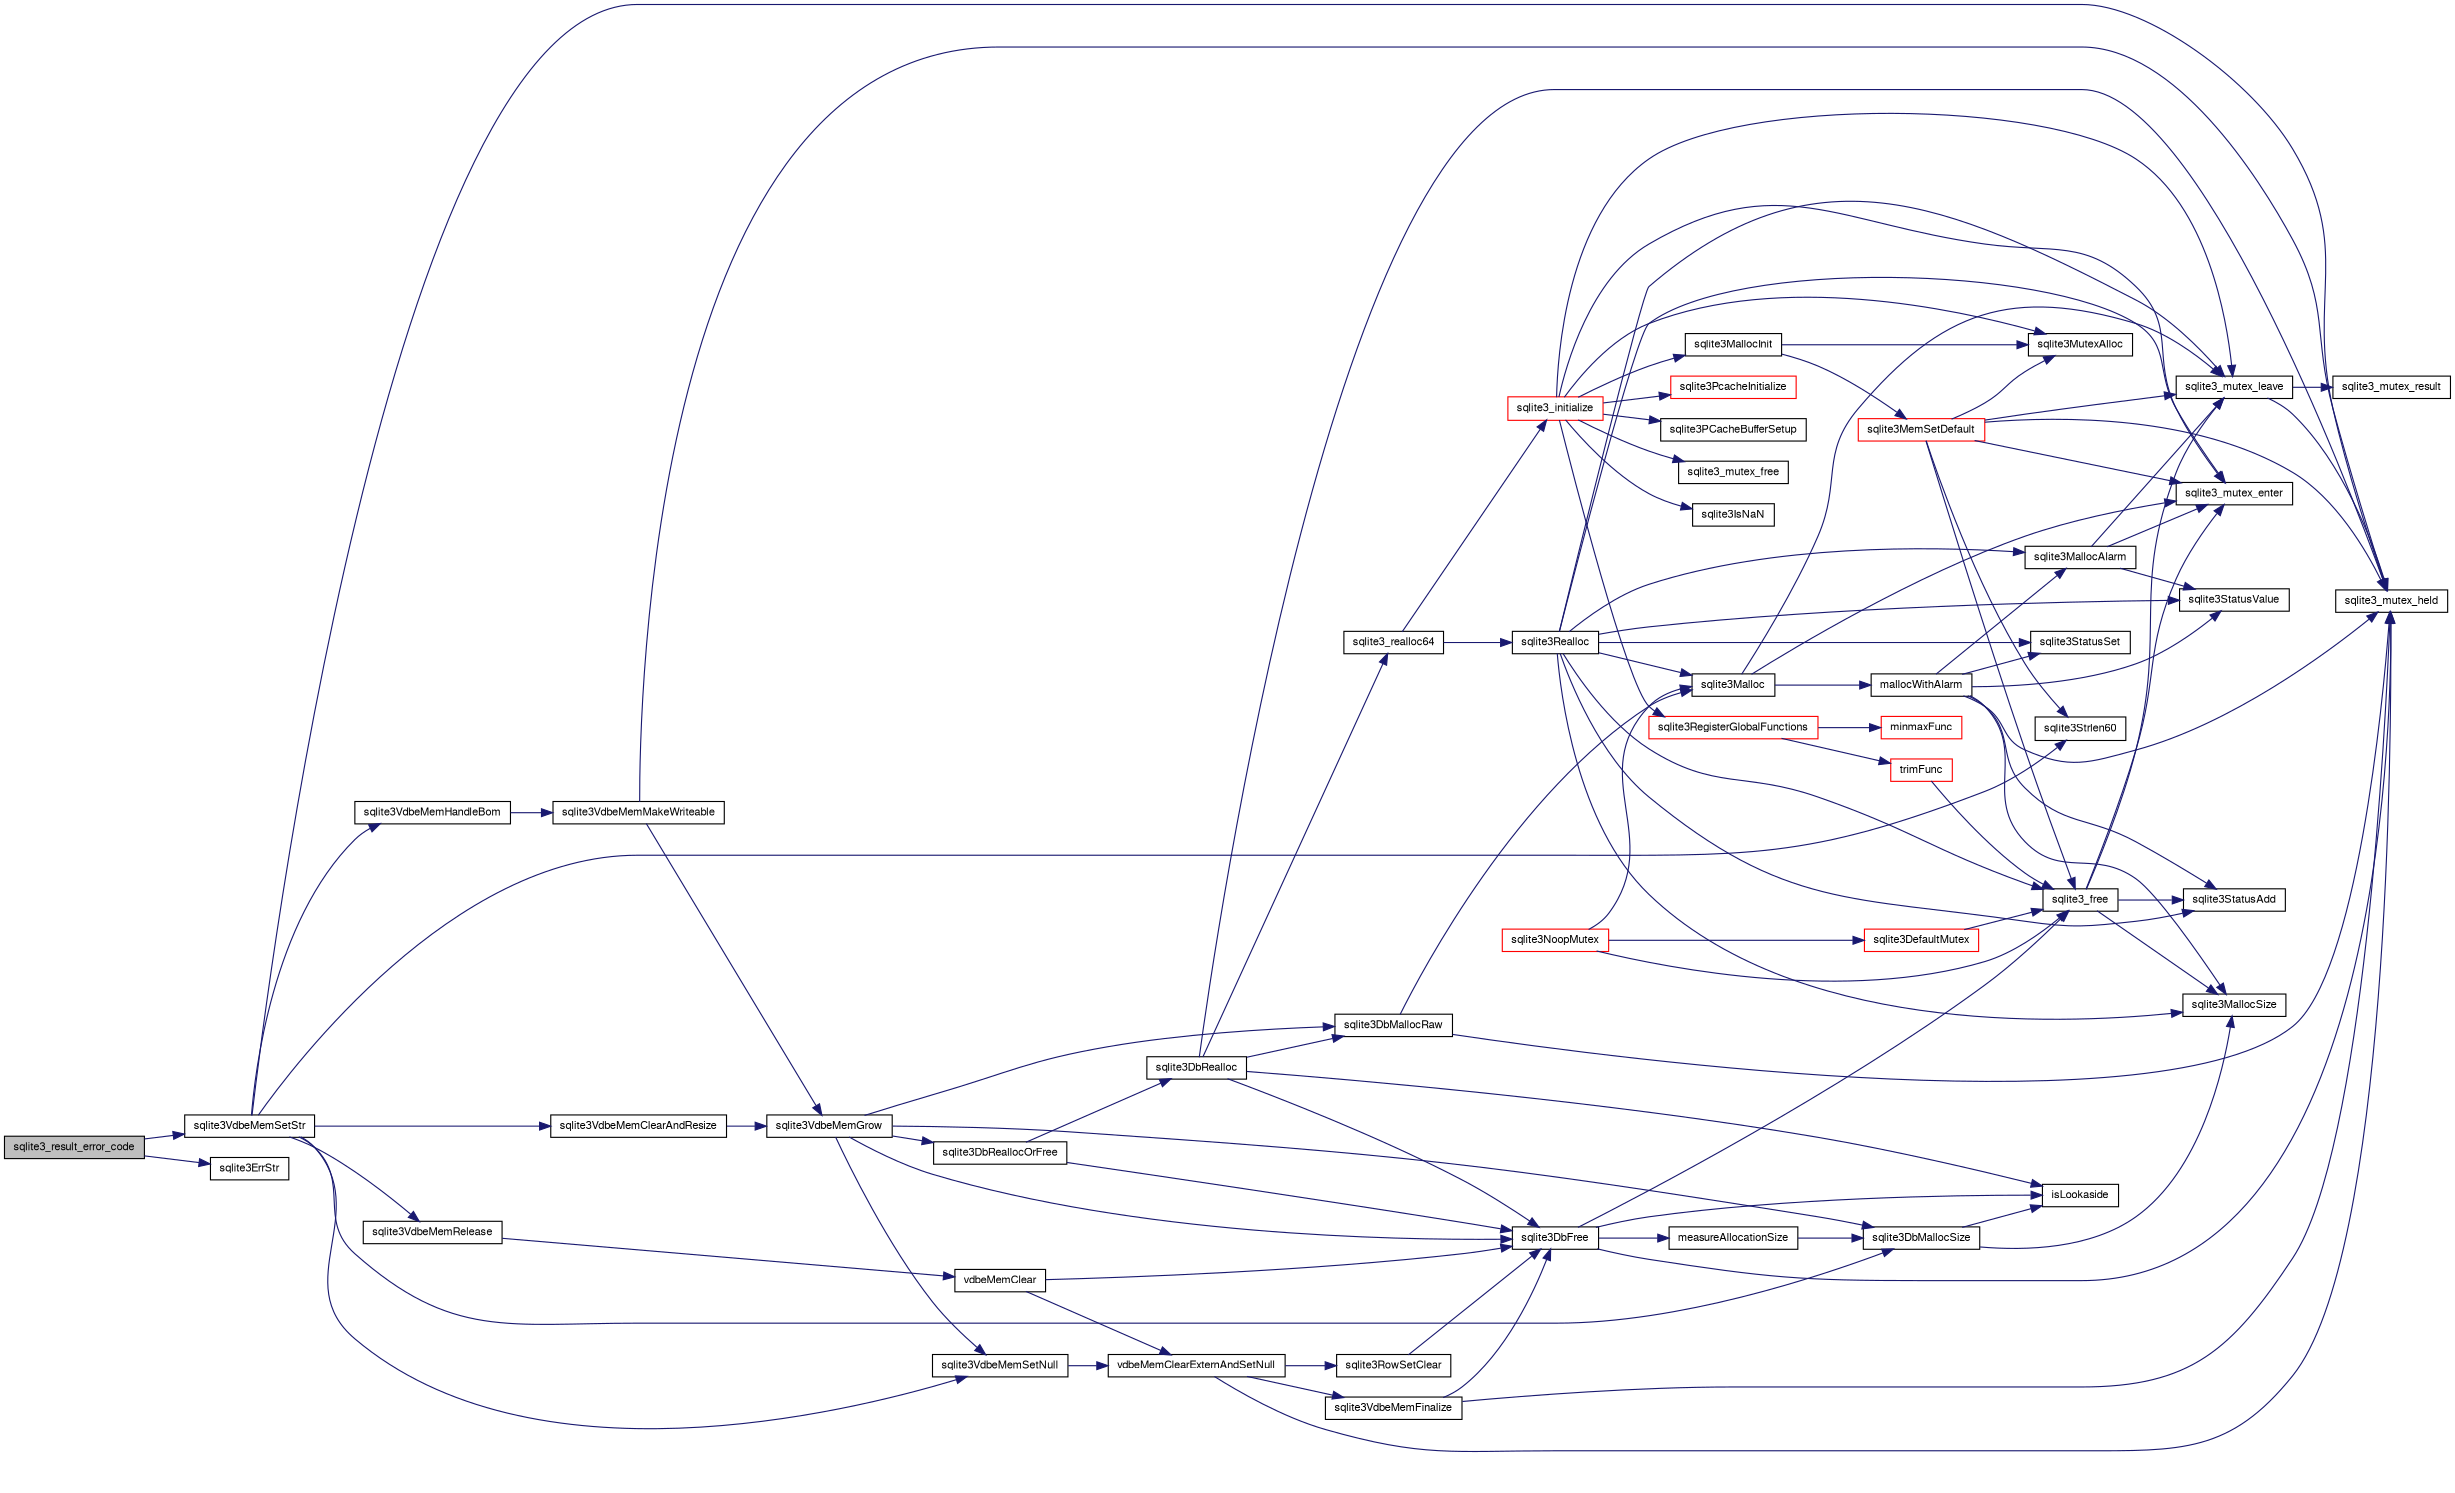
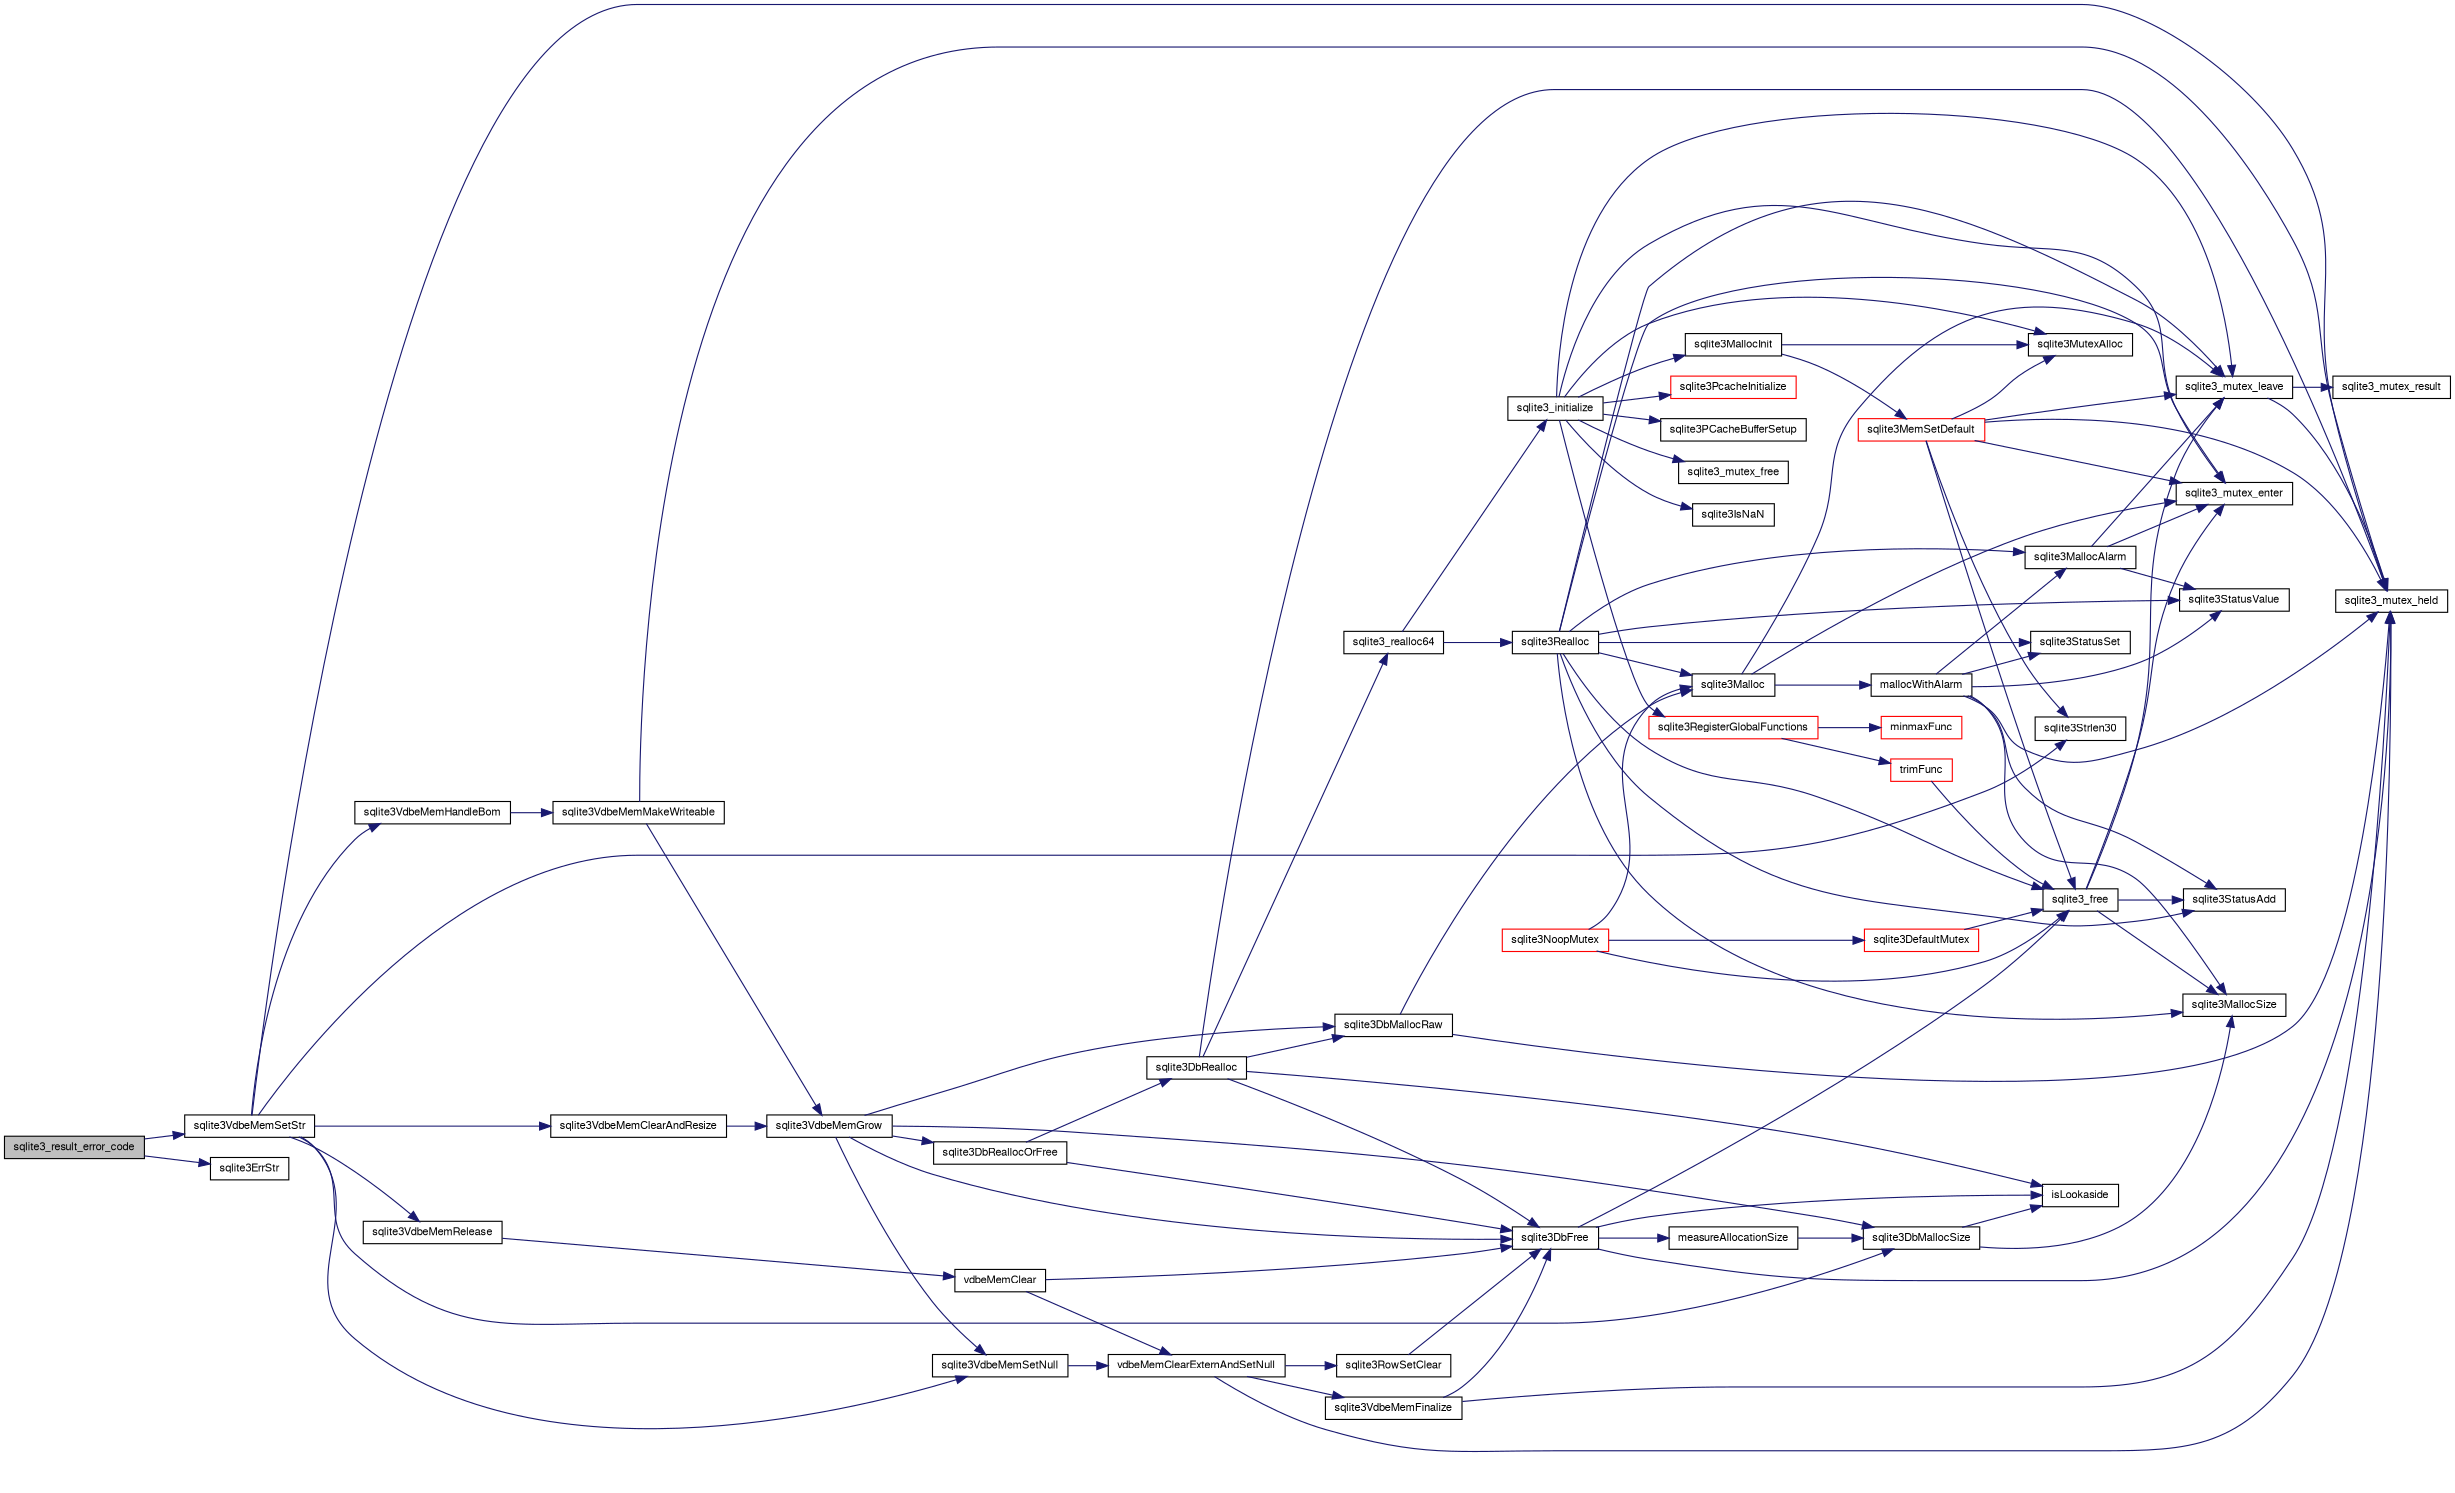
node "sqlite3_initialize": color red -> black
node "sqlite3Strlen60": label "sqlite3Strlen60" -> "sqlite3Strlen30"
